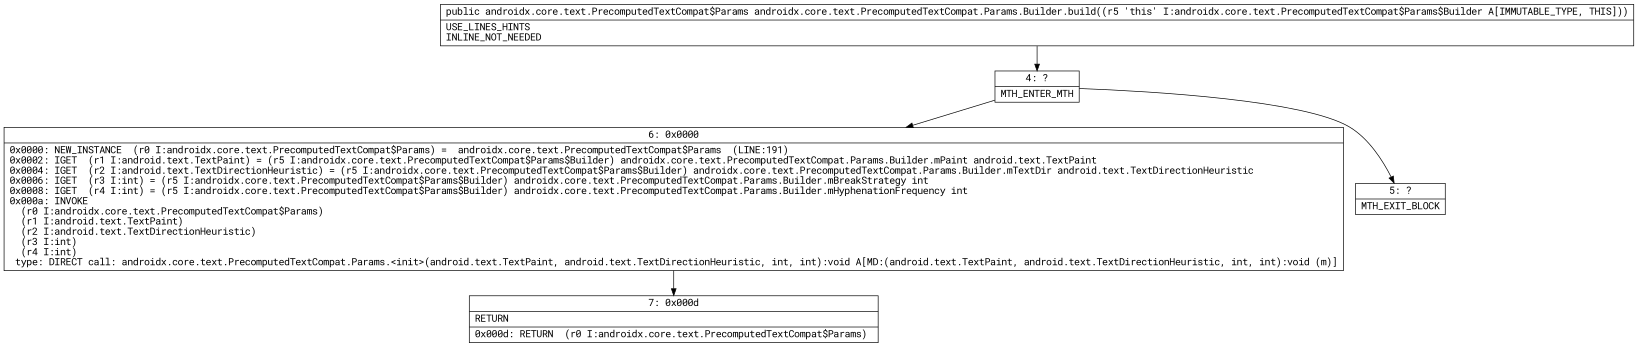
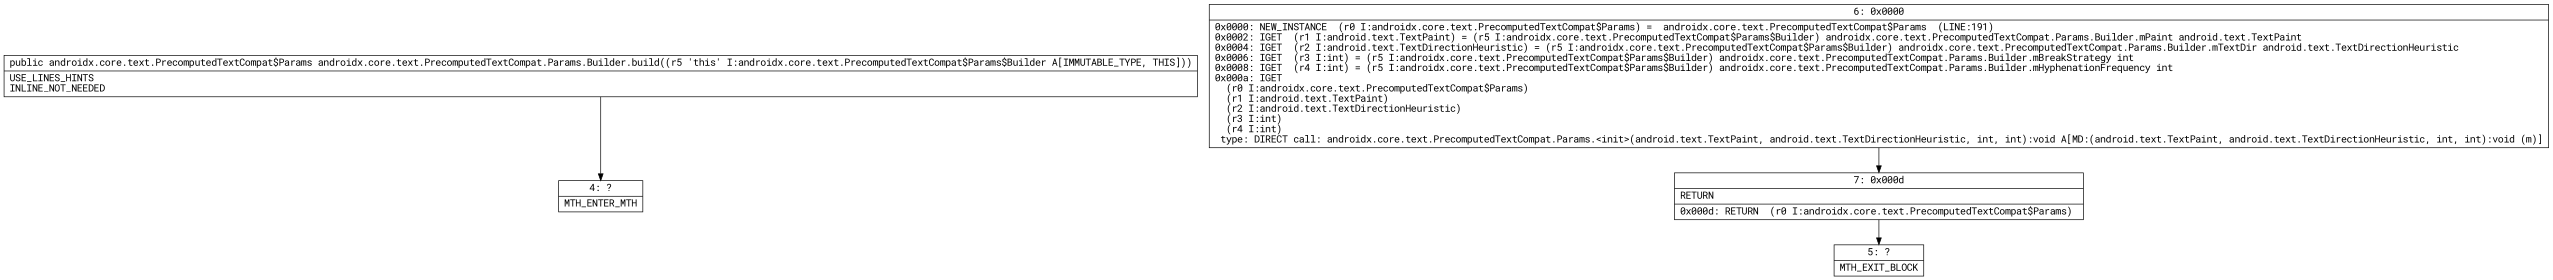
edge "4: ?" -> "5: ?": now "7: 0x000d" -> "5: ?"
edge "4: ?" -> "6: 0x0000": removed
node "6: 0x0000": text "0x000a: INVOKE" -> "0x000a: IGET"
